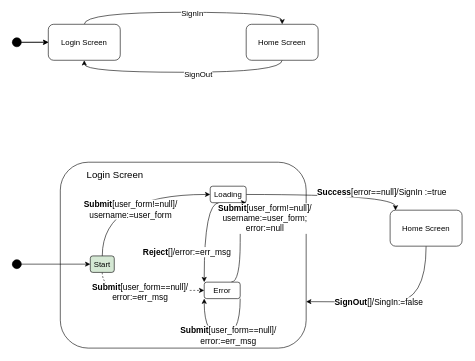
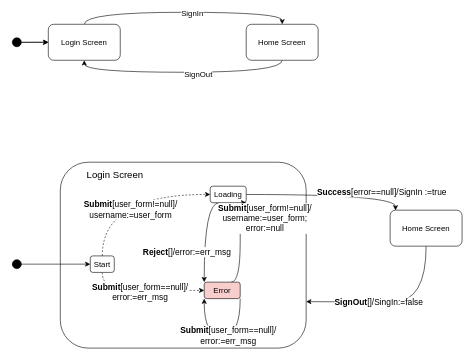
edge "Start" -> "Loading": style solid -> dashed
node "Start": fillcolor #d5e8d4 -> #ffffff
node "Error": fillcolor #ffffff -> #f8cecc
